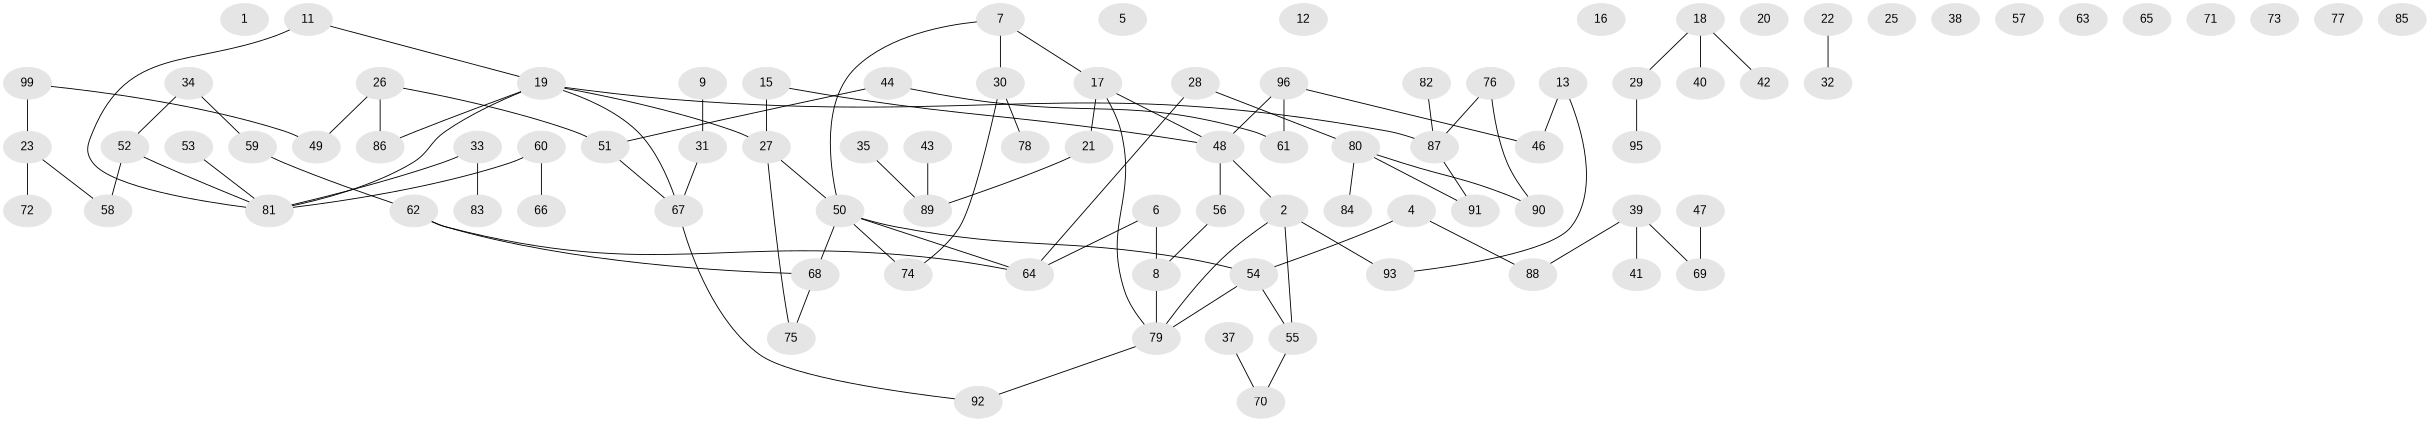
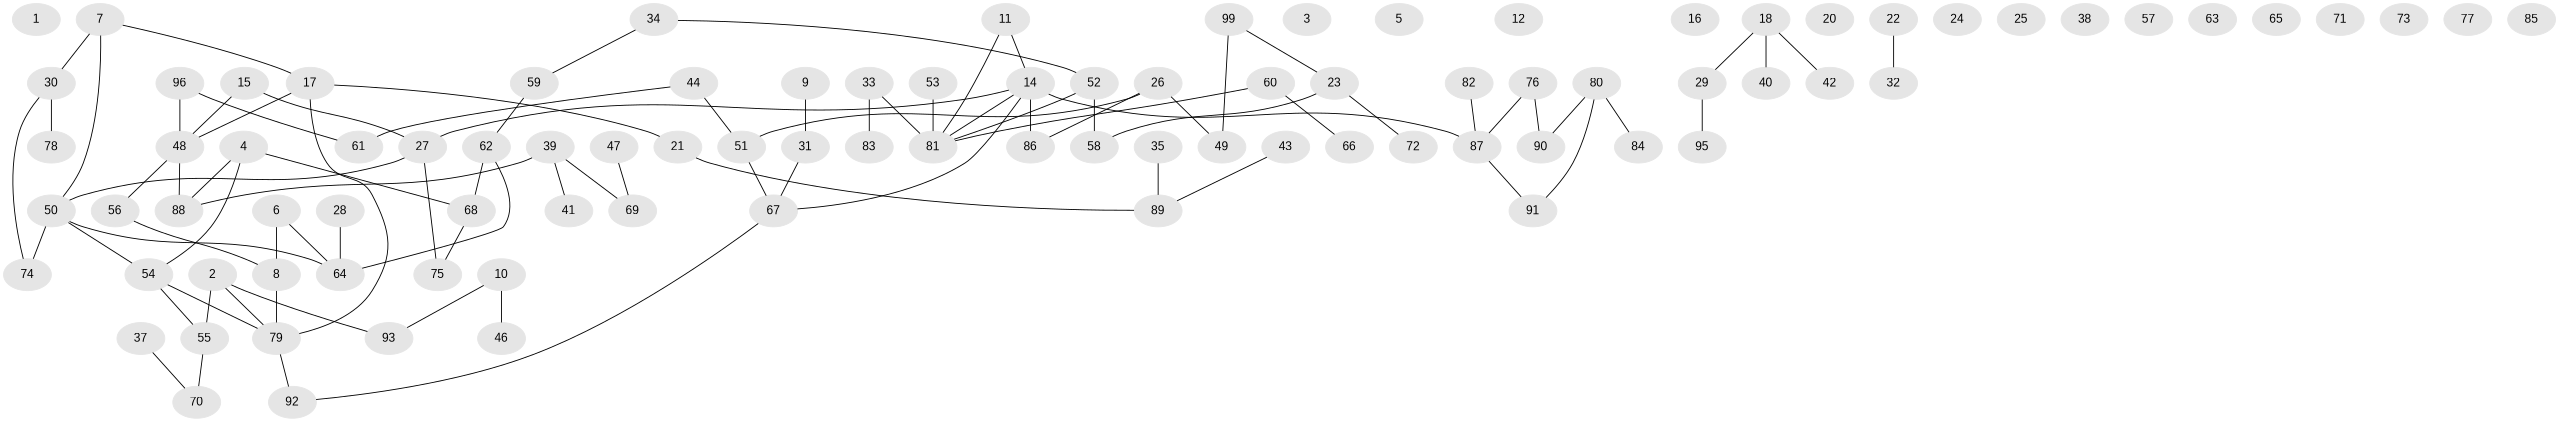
node "3": added
node "24": added
node "19": label "19" -> "14"
node "13": label "13" -> "10"
edge "96" -- "46": removed
edge "28" -- "80": removed
edge "48" -- "2": now "48" -- "88"
edge "50" -- "68": now "4" -- "68"
